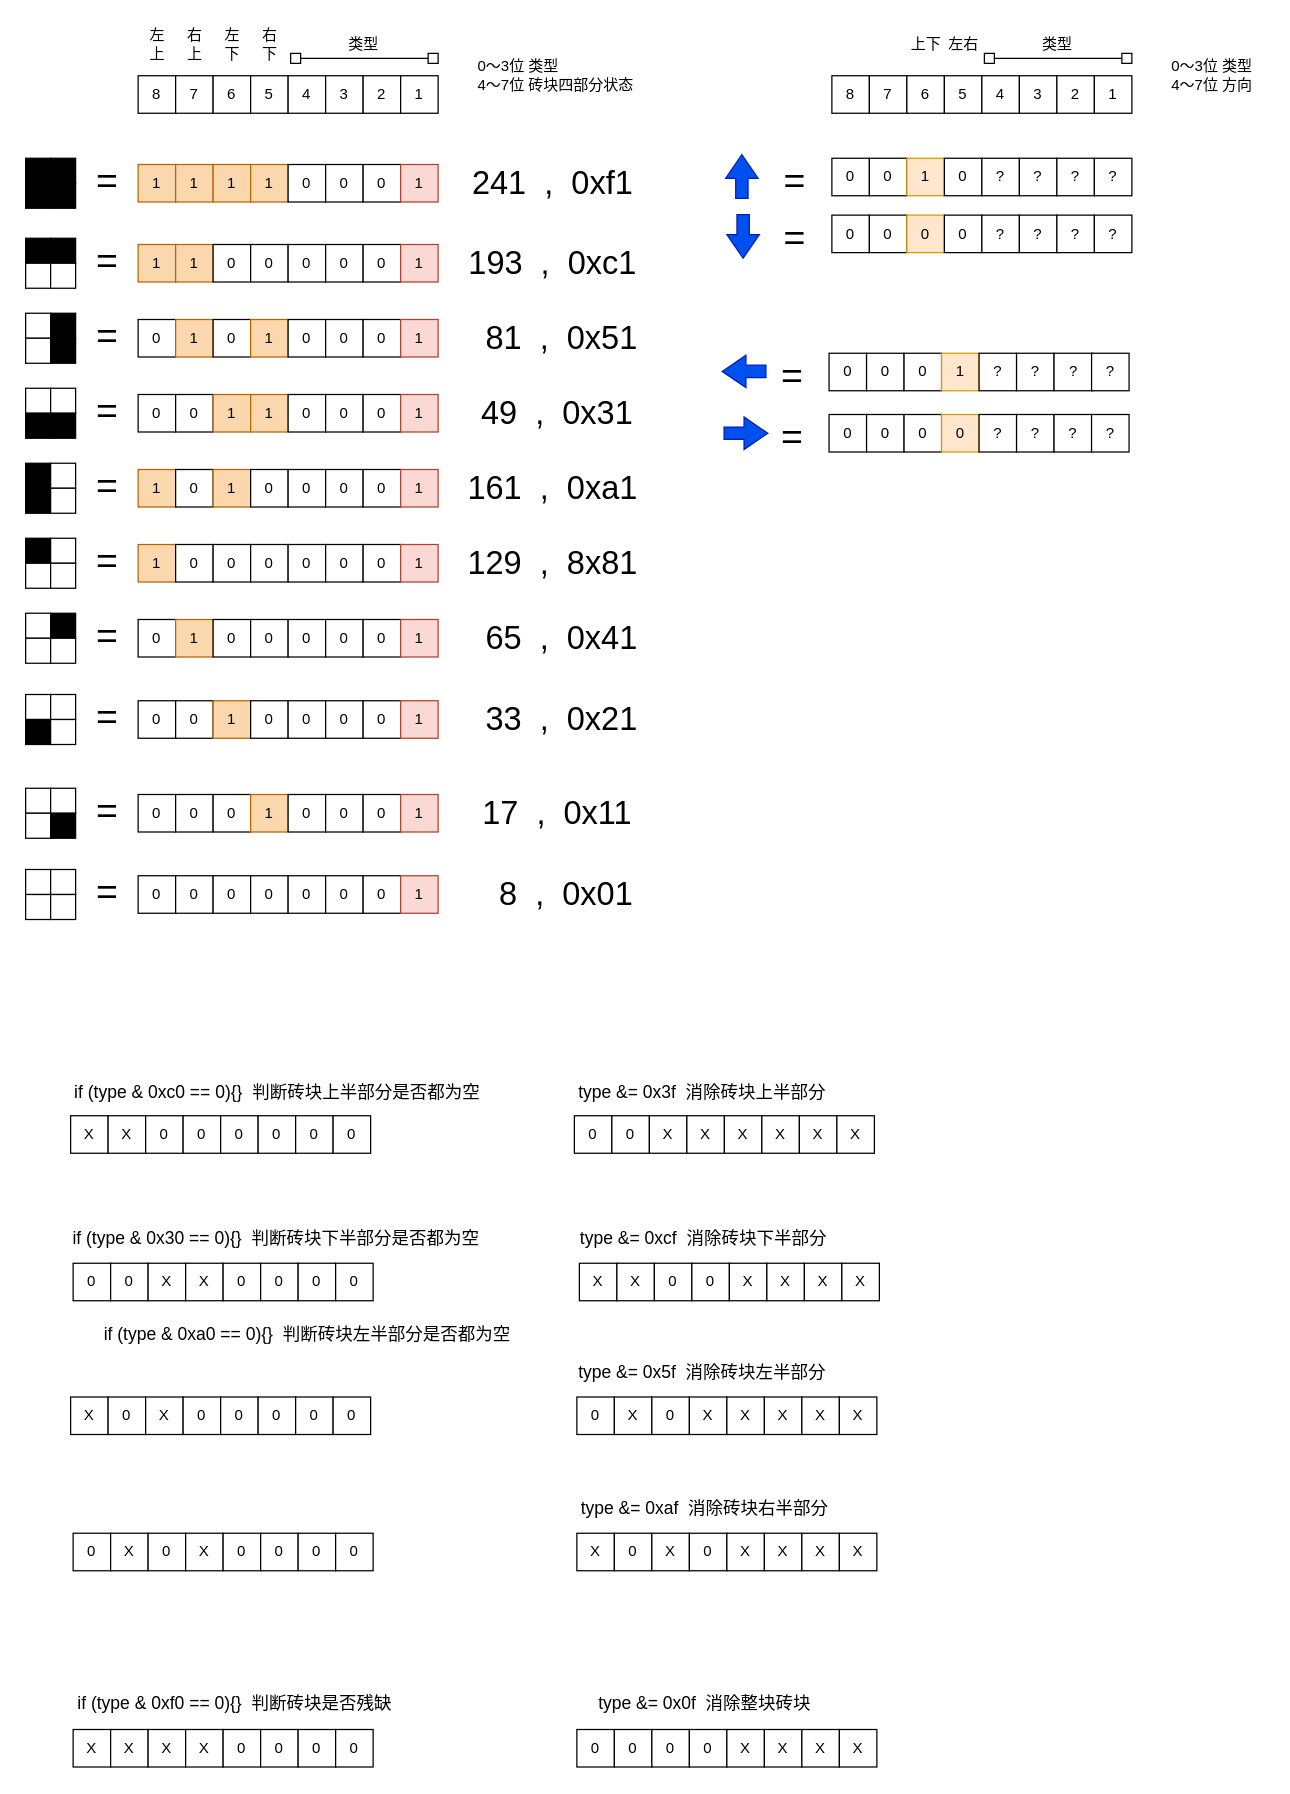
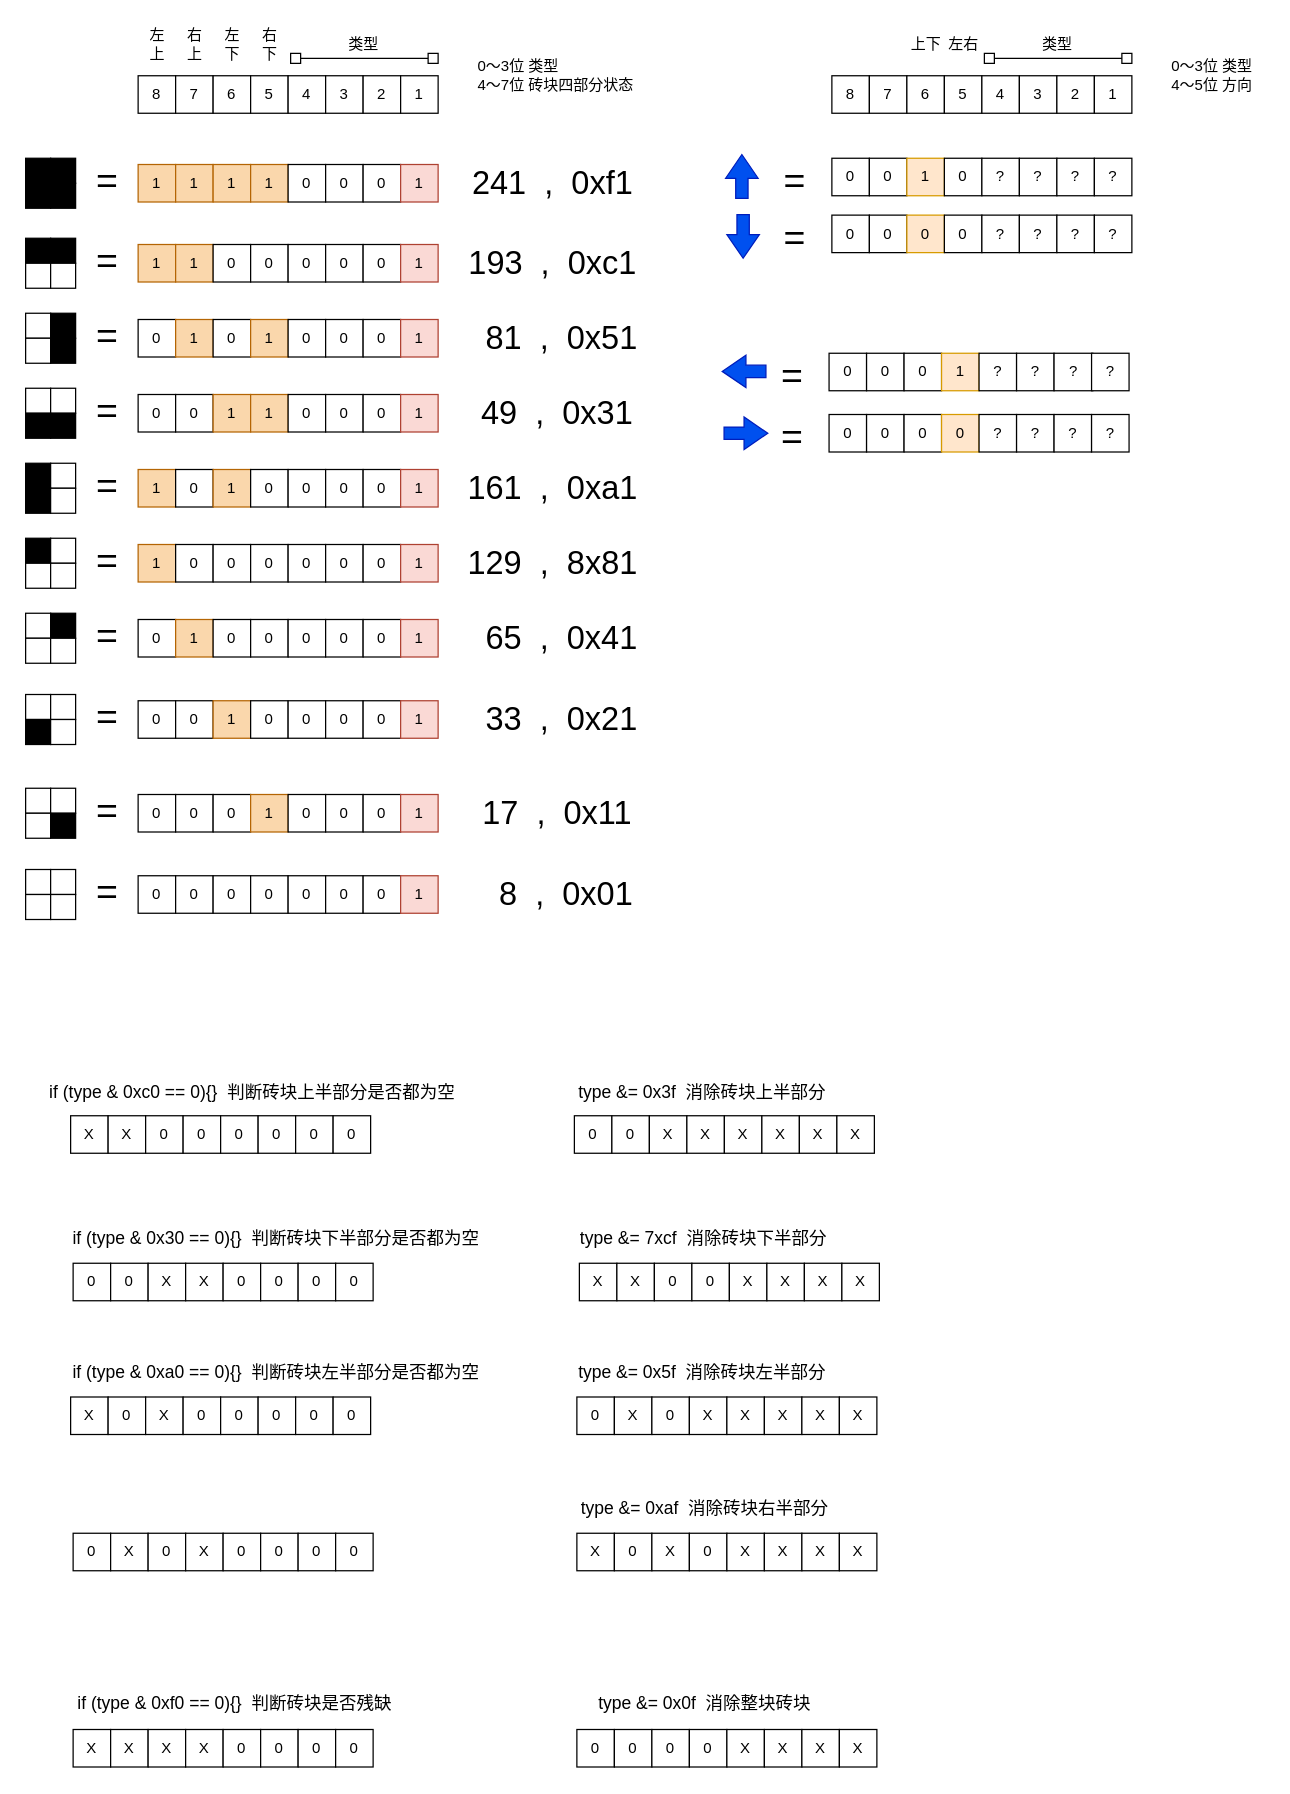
node "0～3位 类型 4～7位 方向": label "0～3位 类型 4～7位 方向" -> "0～3位 类型 4～5位 方向"
node "if (type & 0xc0 == 0){} 判断砖块上半部分是否都为空": moved (277, 1091) -> (252, 1091)
node "type &= 0xcf 消除砖块下半部分": label "type &= 0xcf 消除砖块下半部分" -> "type &= 7xcf 消除砖块下半部分"
node "if (type & 0xa0 == 0){} 判断砖块左半部分是否都为空": moved (306, 1334) -> (275, 1371)
